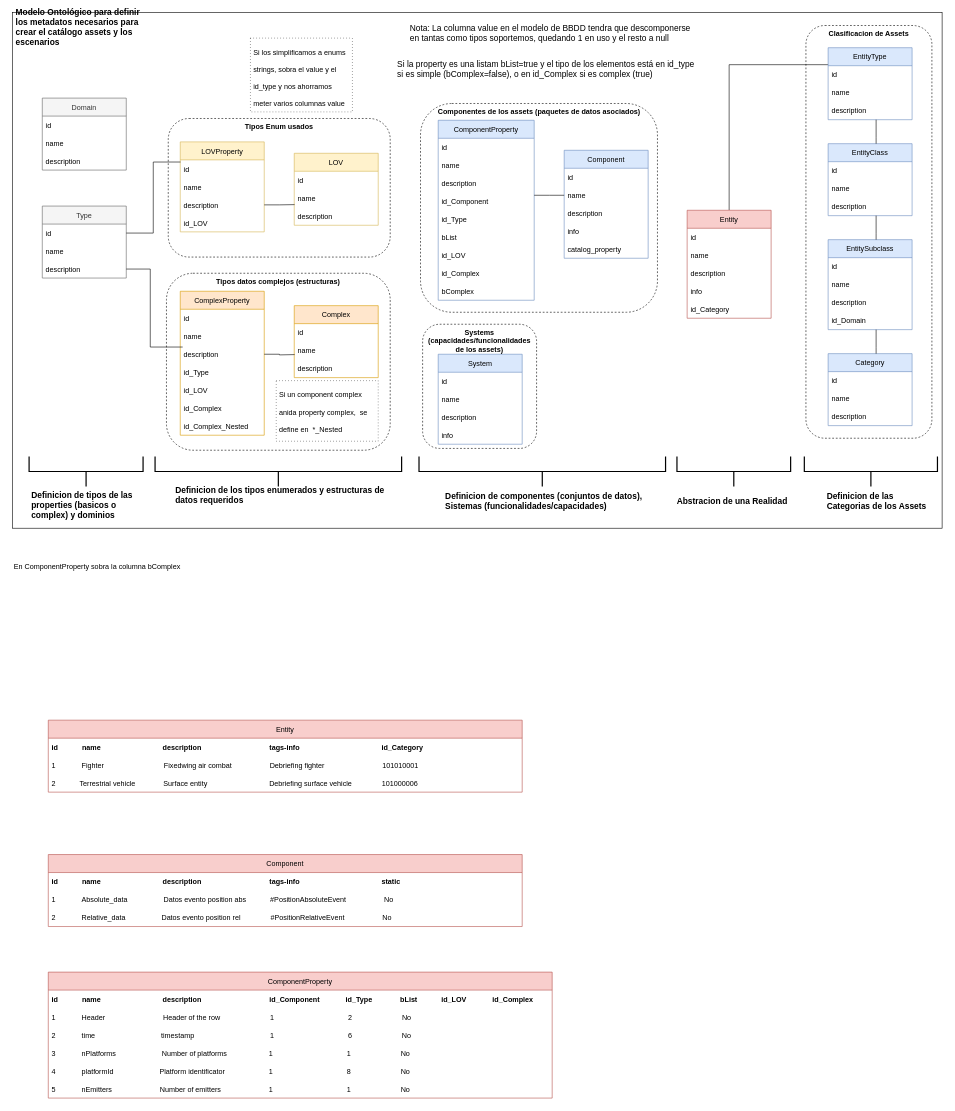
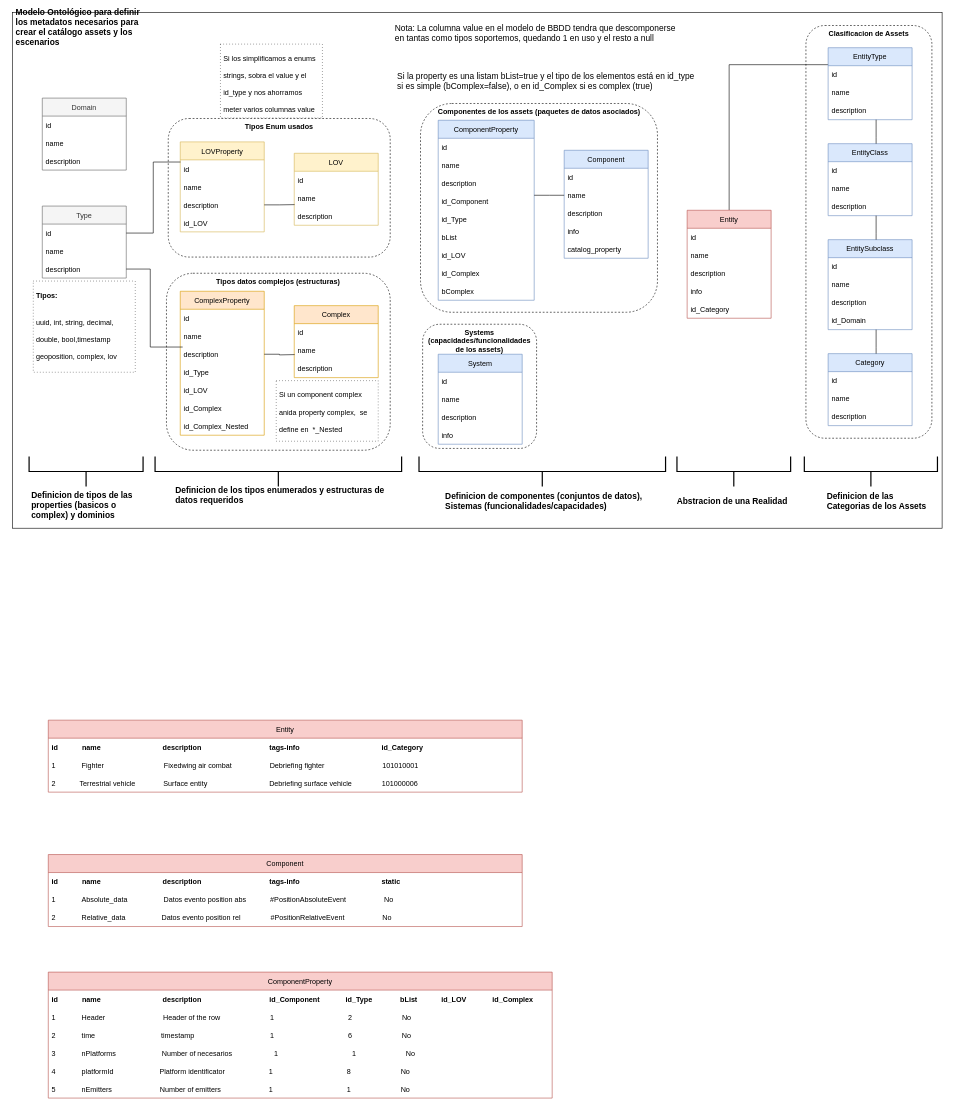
node "Nota: La columna value en el modelo de BBDD tendra que descomponerse en tantas como tipos soportemos, quedando 1 en uso y el resto a null": moved (550, 33) -> (535, 33)
node "Si la property es una listam bList=true y el tipo de los elementos está en id_type si es simple (bComplex=false), o en id_Complex si es complex (true)": moved (546, 69) -> (546, 81)
node "Si los simplificamos a enums strings, sobra el value y el id_type y nos ahorramos meter varios columnas value": moved (302, 75) -> (272, 81)
node "Tipos:uuid, int, string, decimal, double, bool,timestamp geoposition, complex, lov": added
node "En ComponentProperty sobra la columna bComplex": removed
node "3 nPlatforms Number of platforms 1 1 No": label "3 nPlatforms Number of platforms 1 1 No" -> "3 nPlatforms Number of necesarios 1 1 No"
